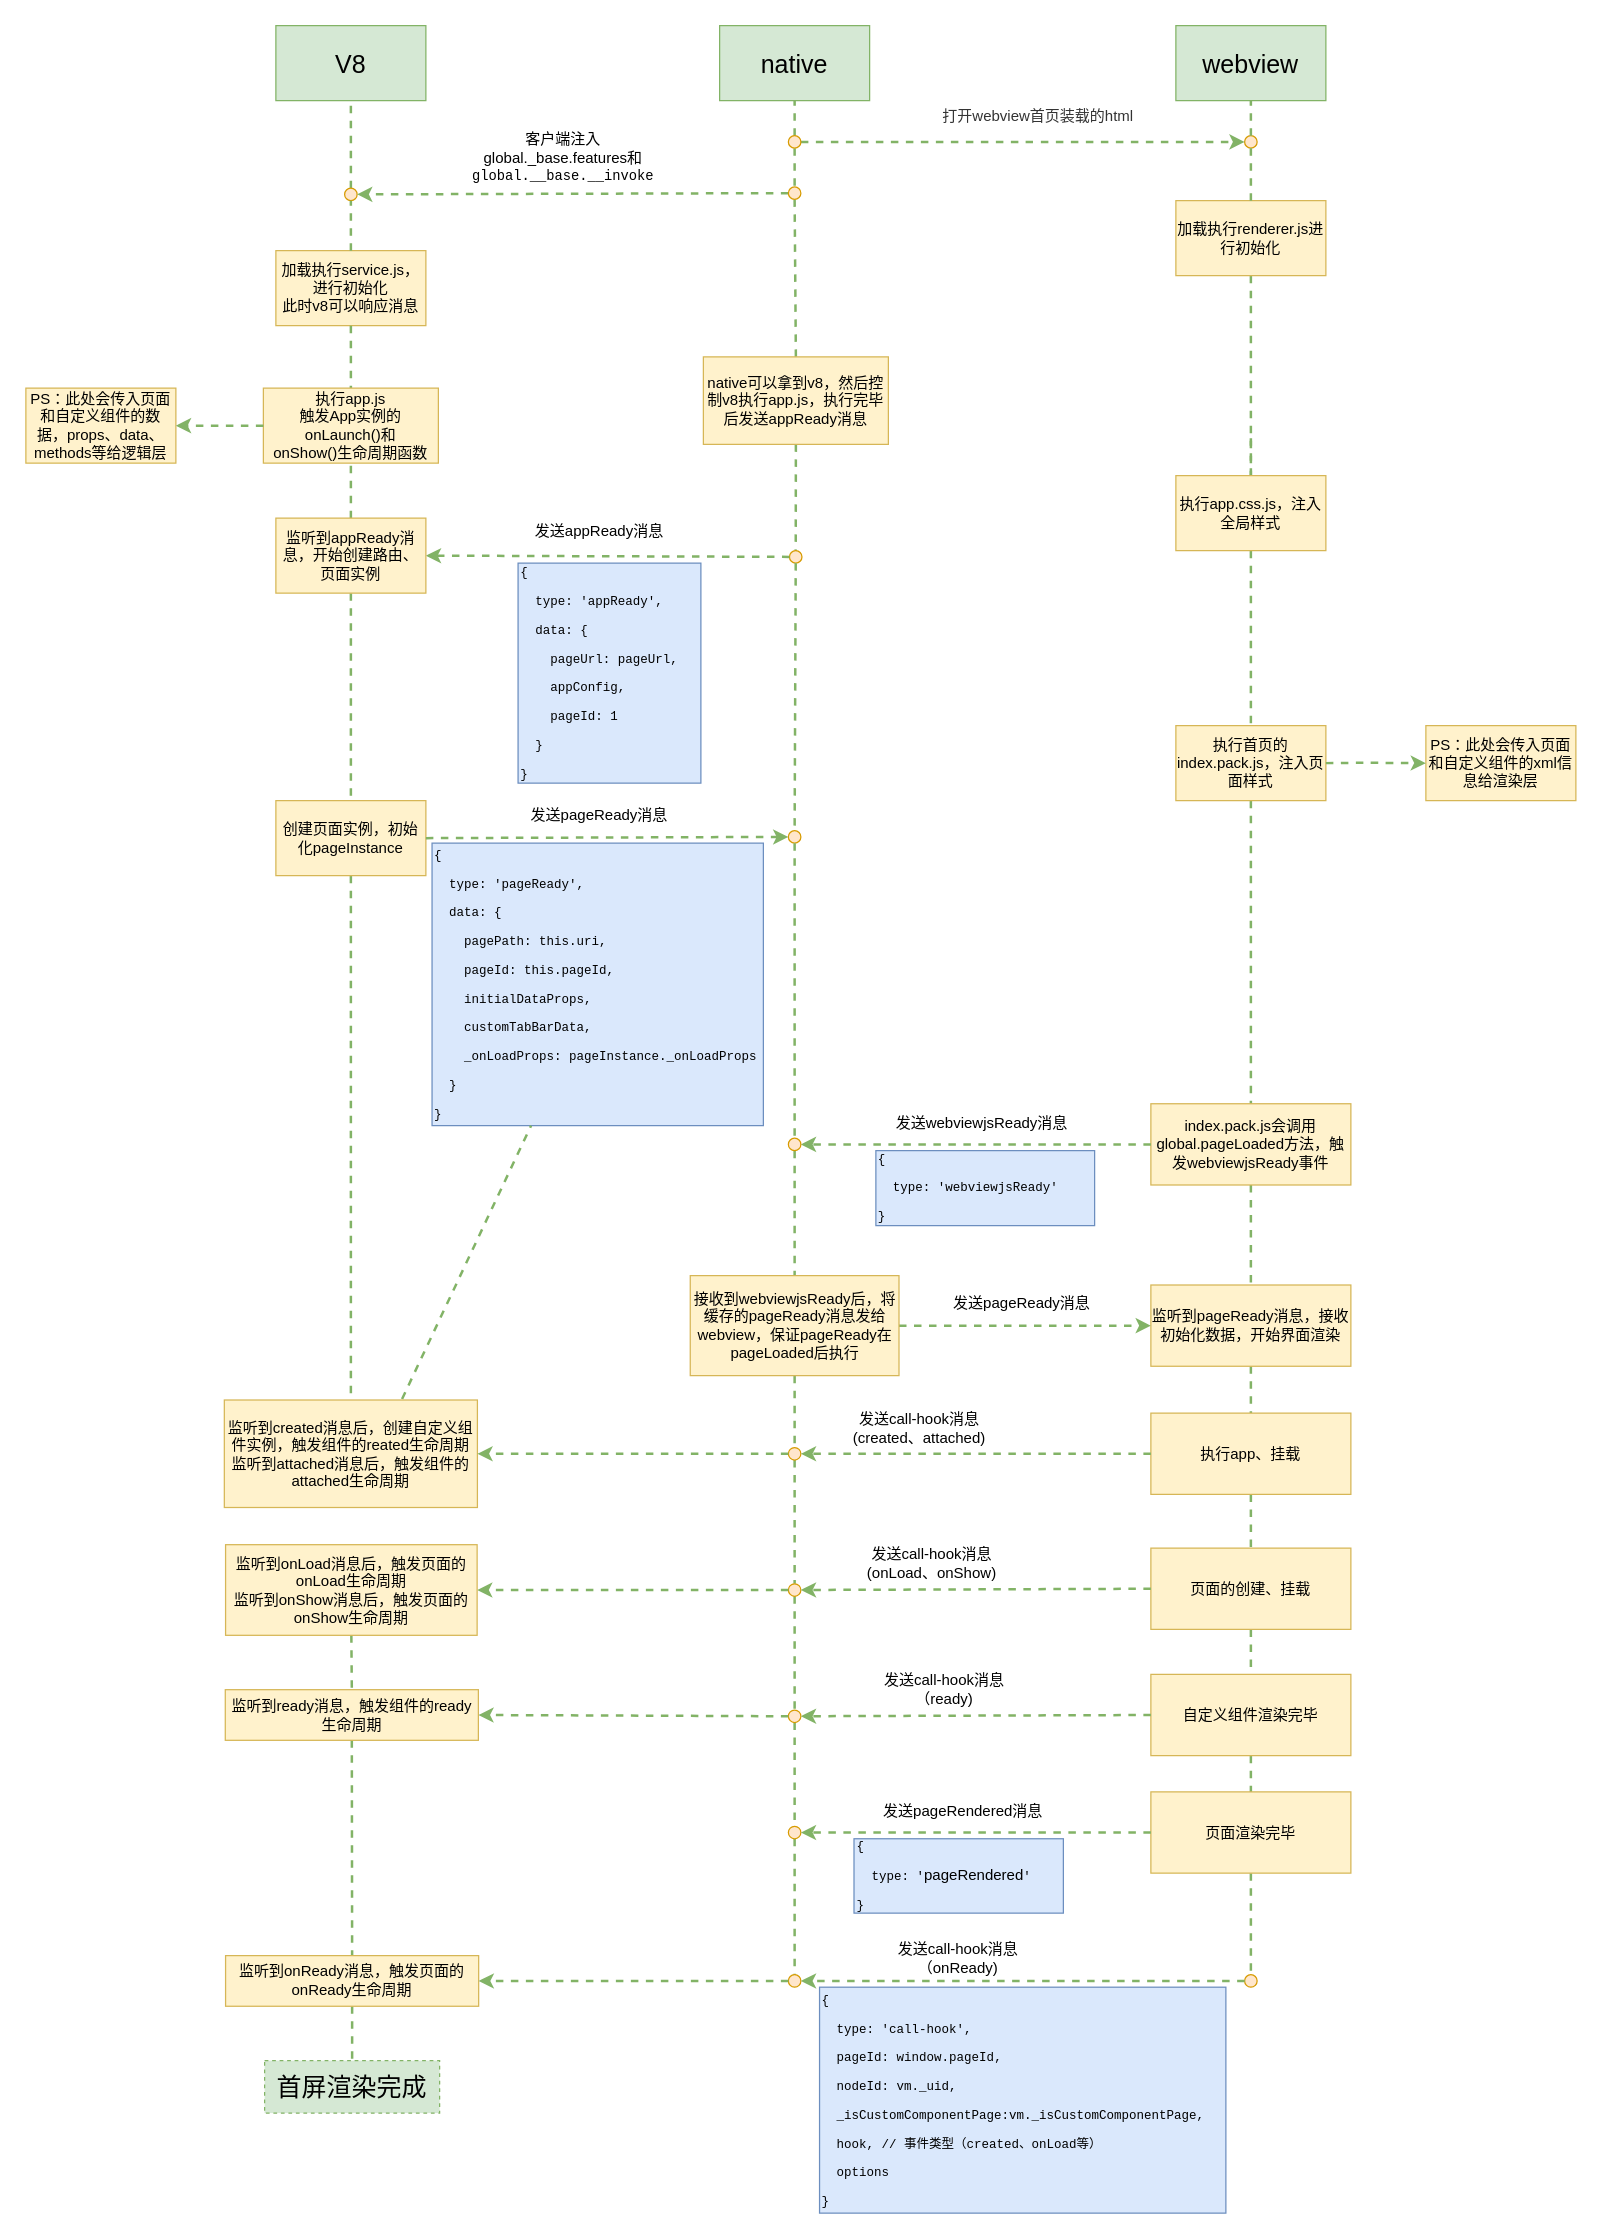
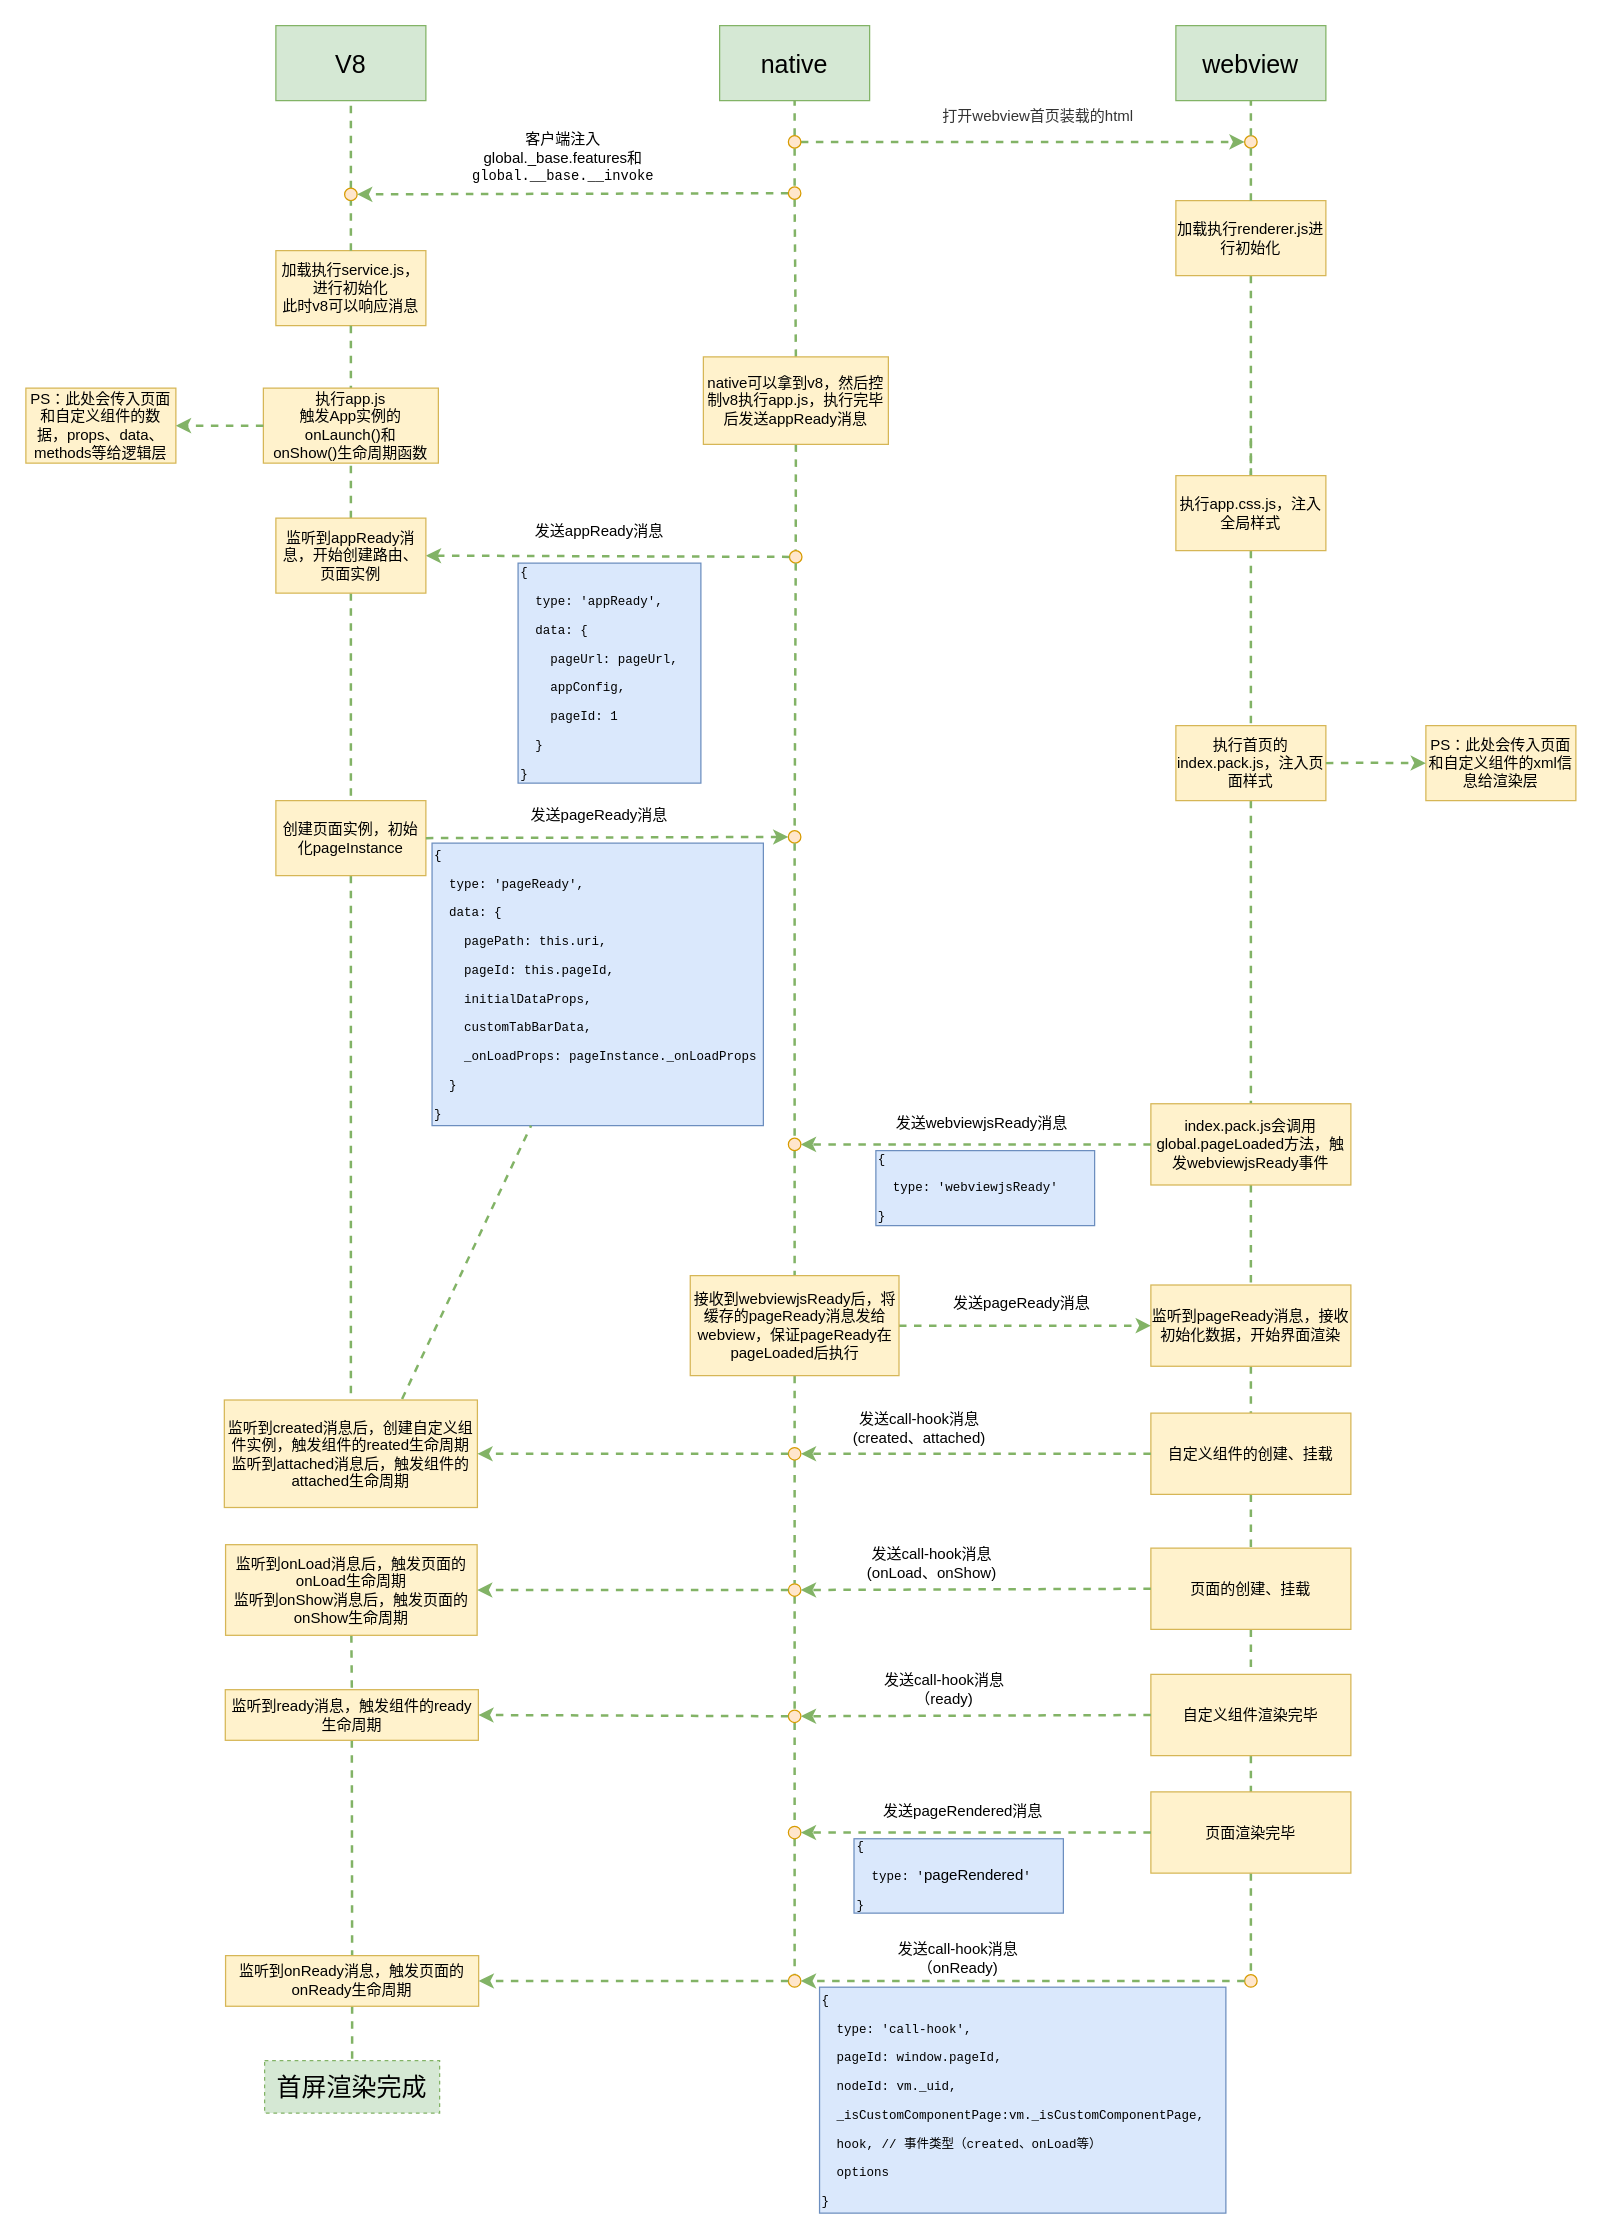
node "执行app、挂载": label "执行app、挂载" -> "自定义组件的创建、挂载"
